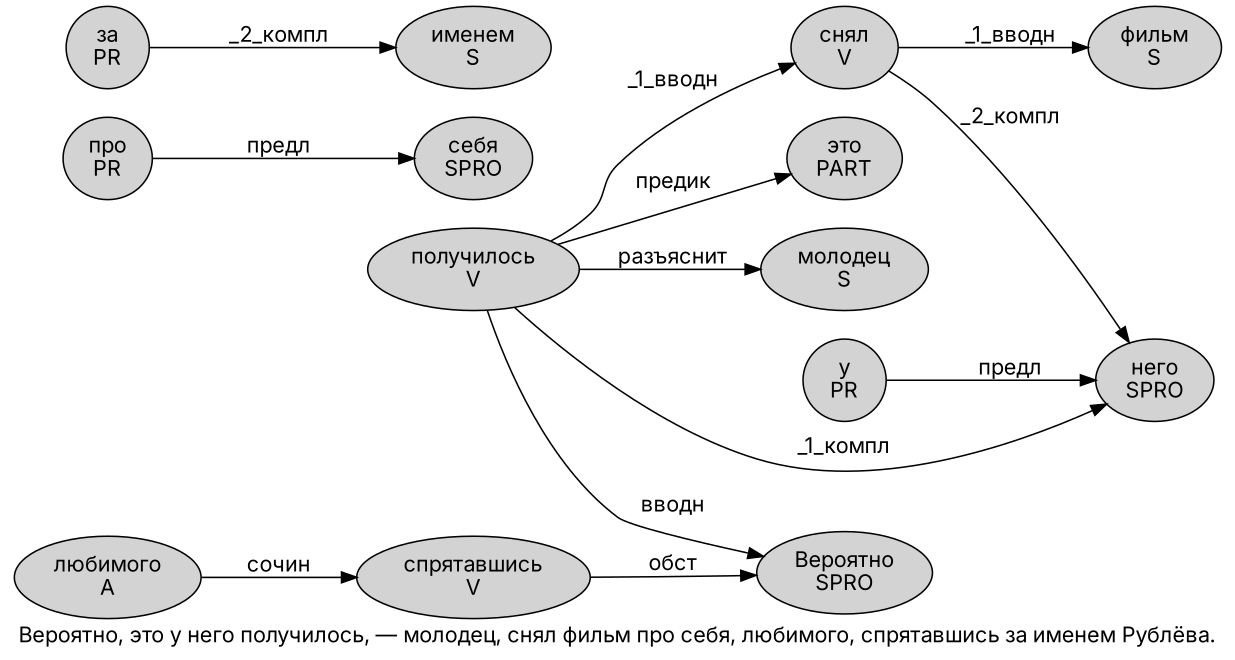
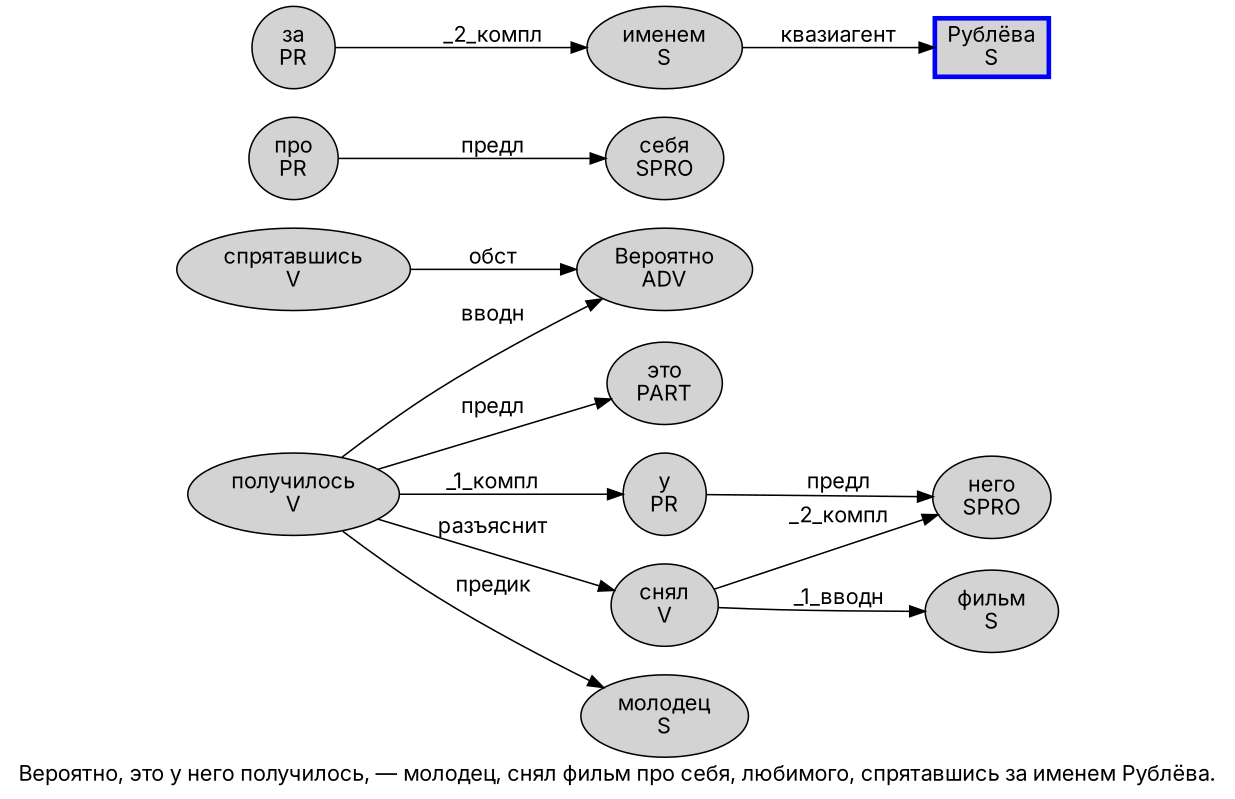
node "Рублёва S": added
edge "получилось V" -> "снял V": label "_1_вводн" -> "разъяснит"
edge "получилось V" -> "это PART": label "предик" -> "предл"
edge "получилось V" -> "молодец S": label "разъяснит" -> "предик"
edge "получилось V" -> "него SPRO": now "получилось V" -> "у PR"
node "Вероятно SPRO": label "Вероятно SPRO" -> "Вероятно ADV"
node "любимого A": removed
